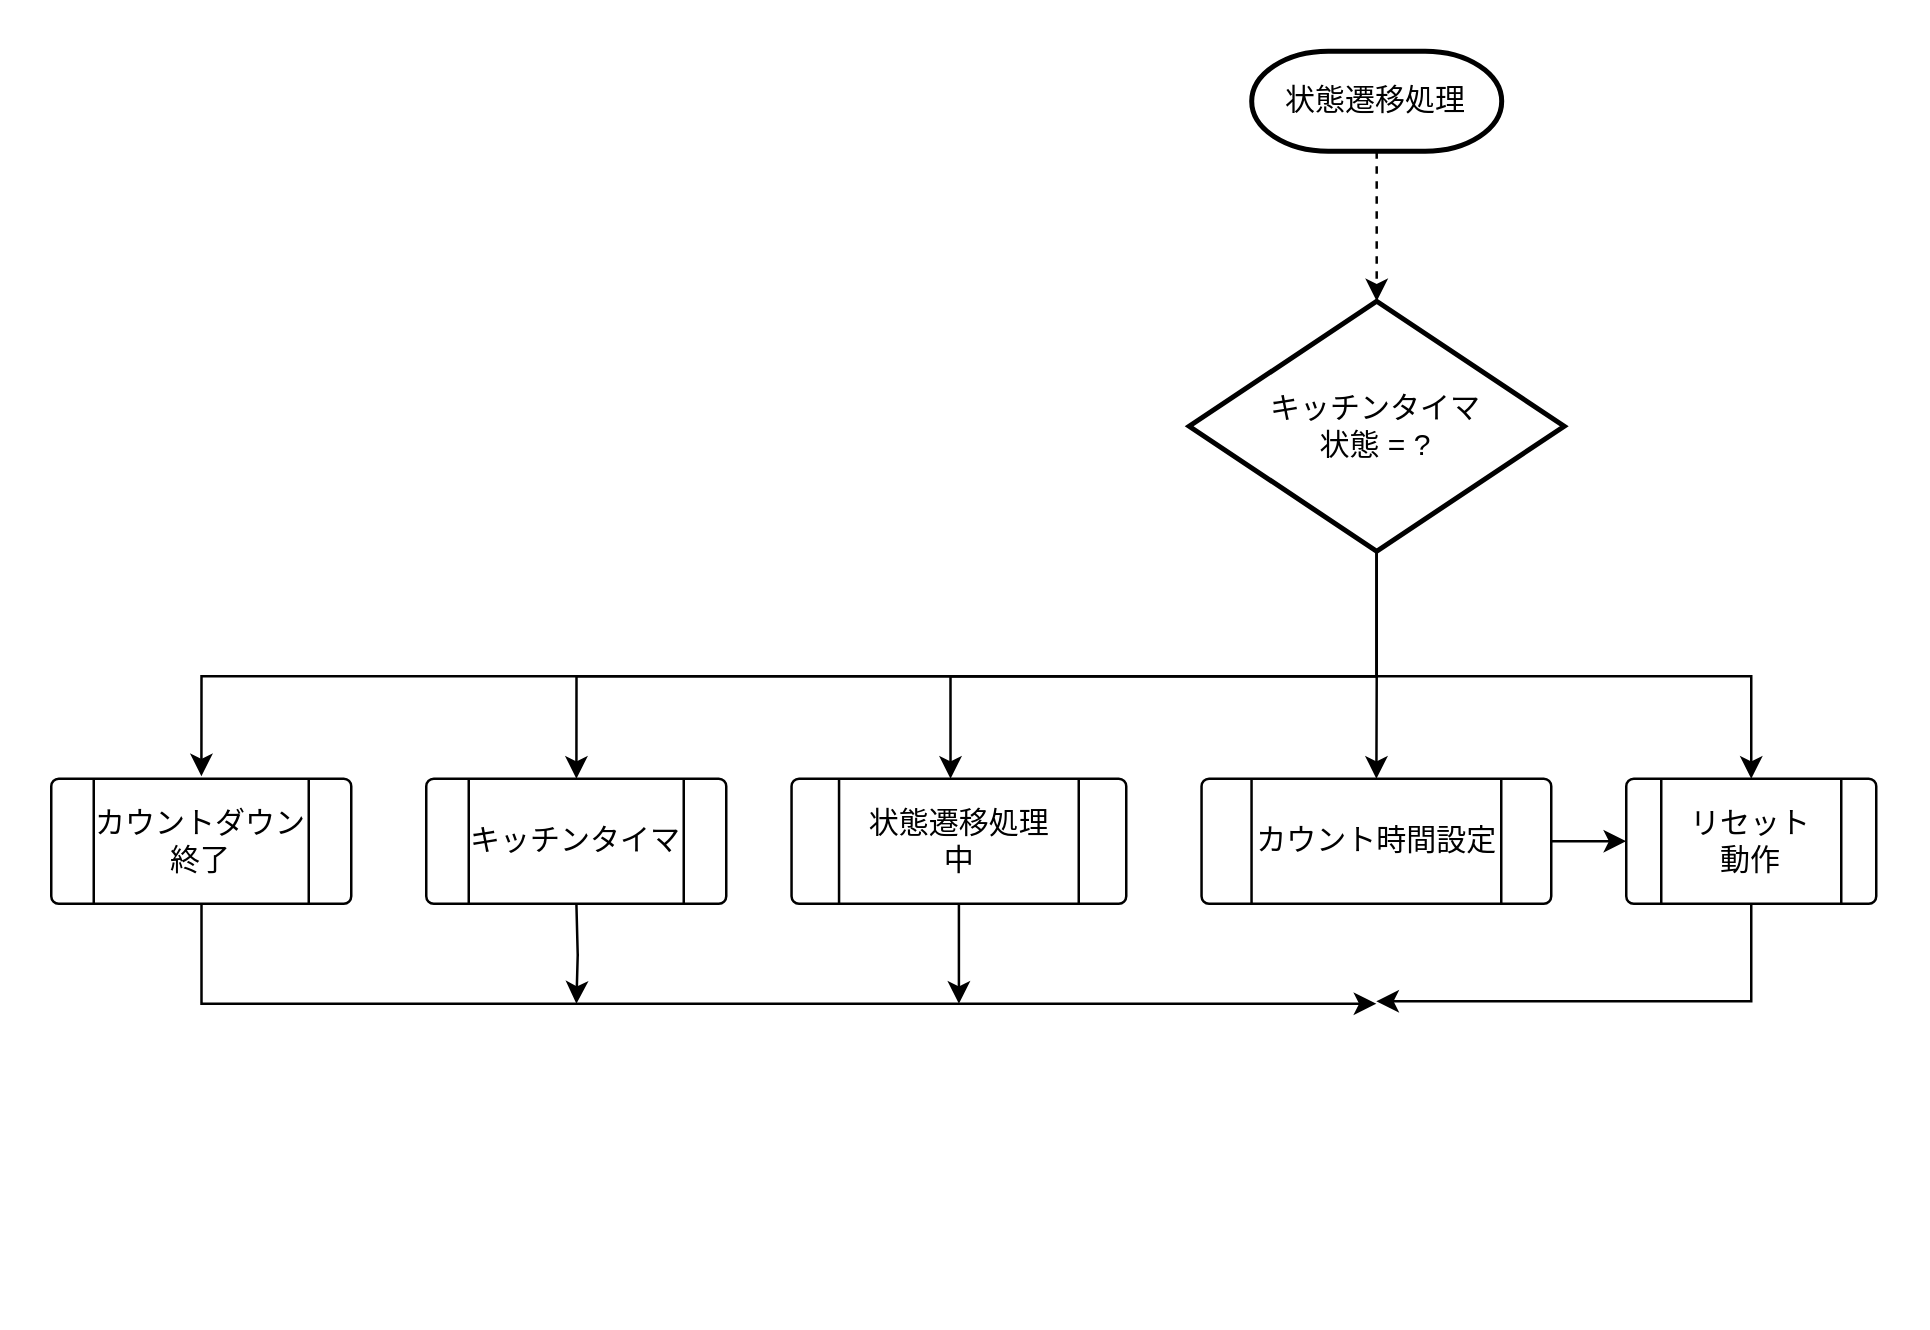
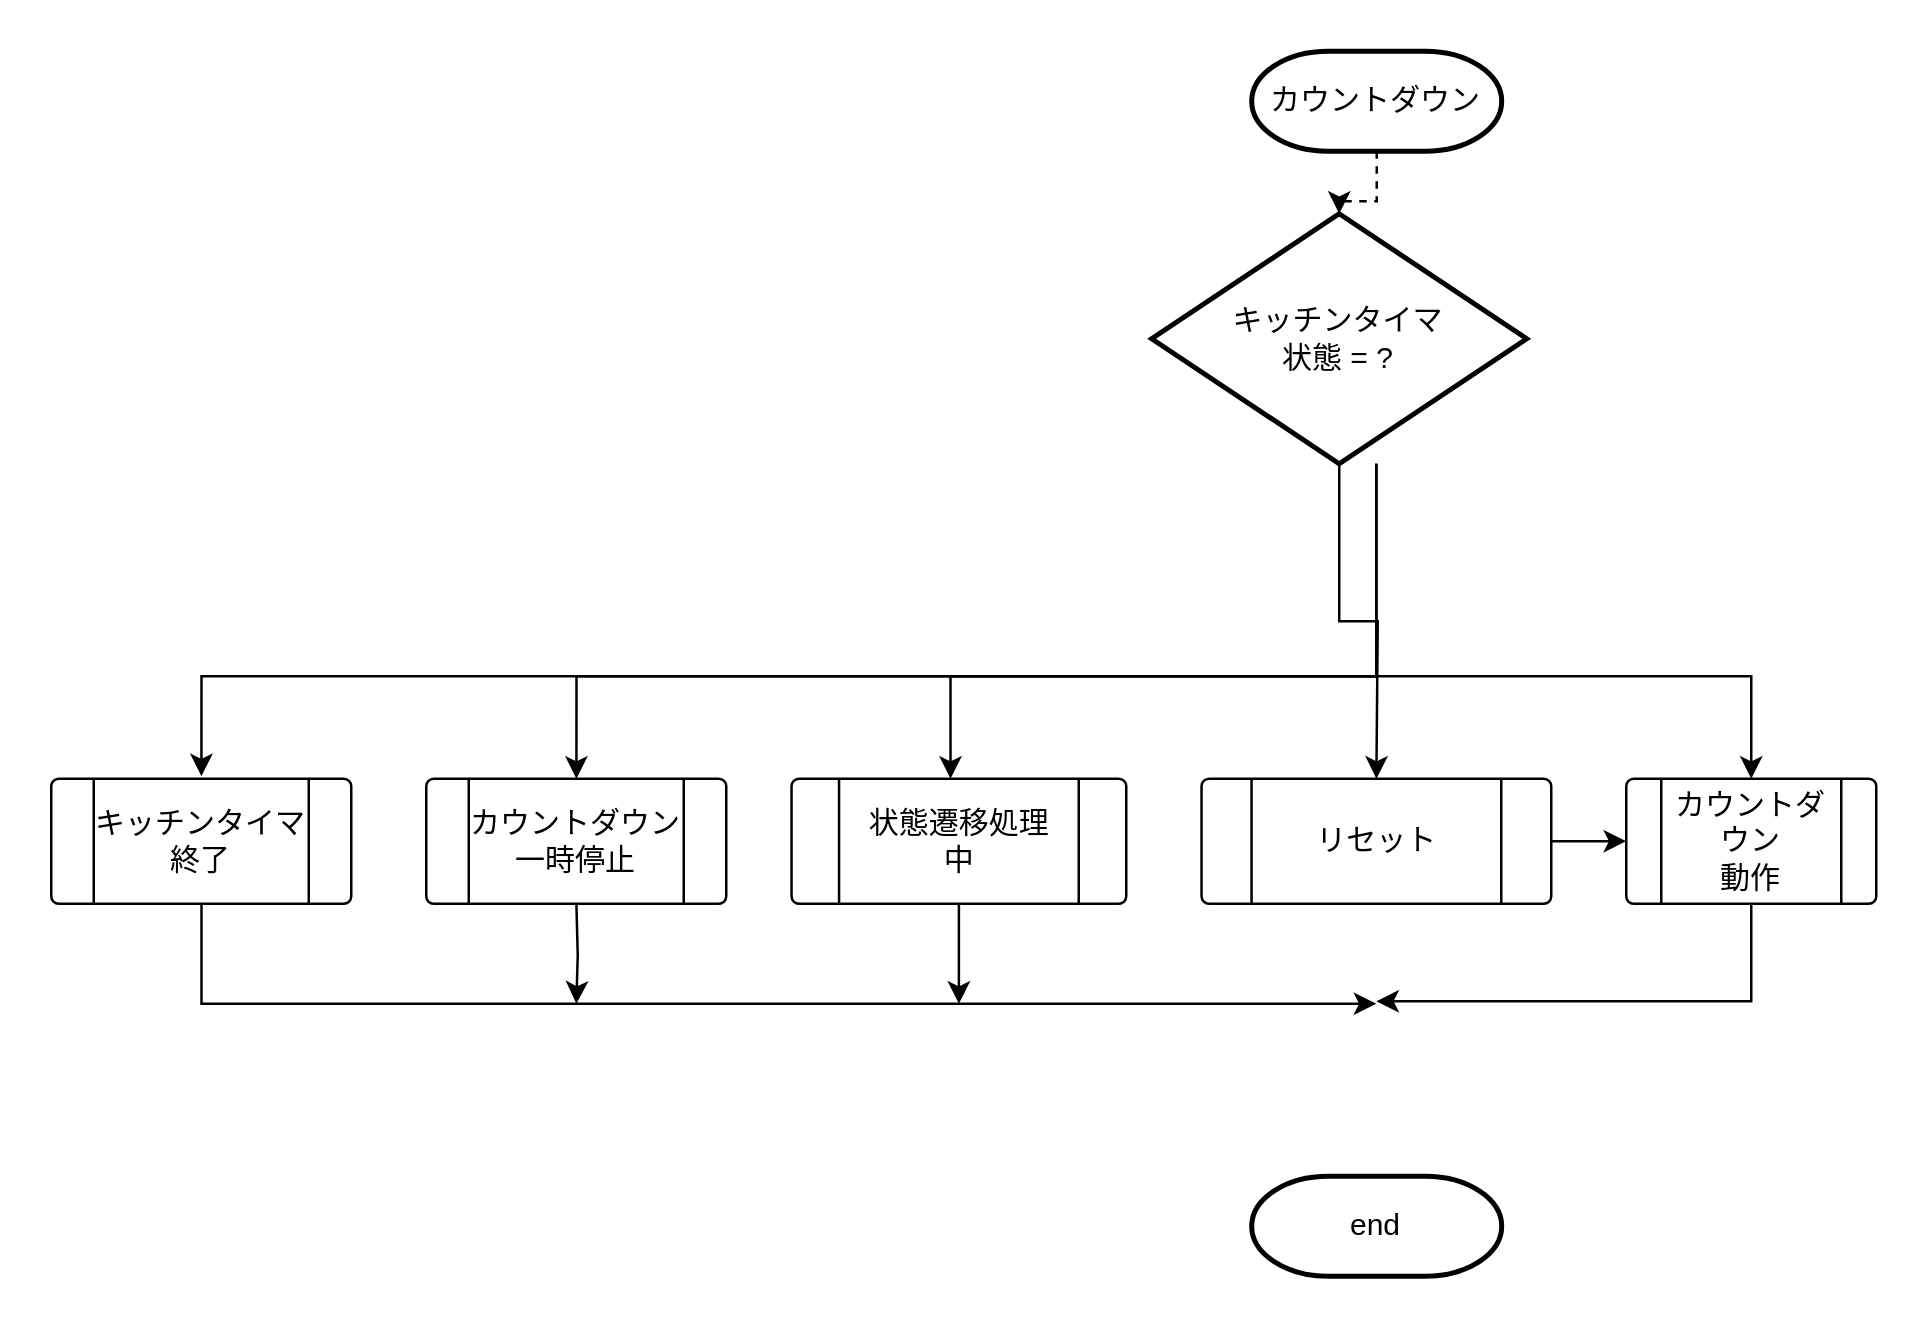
node "状態遷移処理": label "状態遷移処理" -> "カウントダウン"
node "キッチンタイマ 状態 = ?": moved (1377, 426) -> (1339, 339)
node "カウントダウン 終了": label "カウントダウン 終了" -> "キッチンタイマ 終了"
node "キッチンタイマ": label "キッチンタイマ" -> "カウントダウン一時停止"
node "カウント時間設定": label "カウント時間設定" -> "リセット"
node "リセット 動作": label "リセット 動作" -> "カウントダウン 動作"
node "end": added
